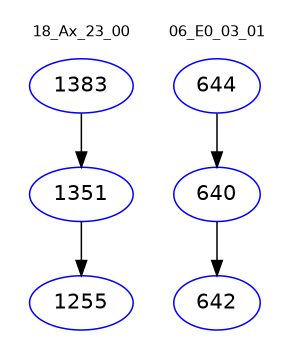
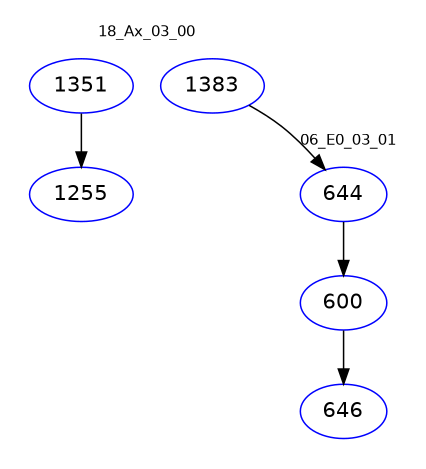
cluster "18_Ax_23_00": label "18_Ax_23_00" -> "18_Ax_03_00"
edge "1383" -> "1351": now "1383" -> "644"
node "640": label "640" -> "600"
node "642": label "642" -> "646"
